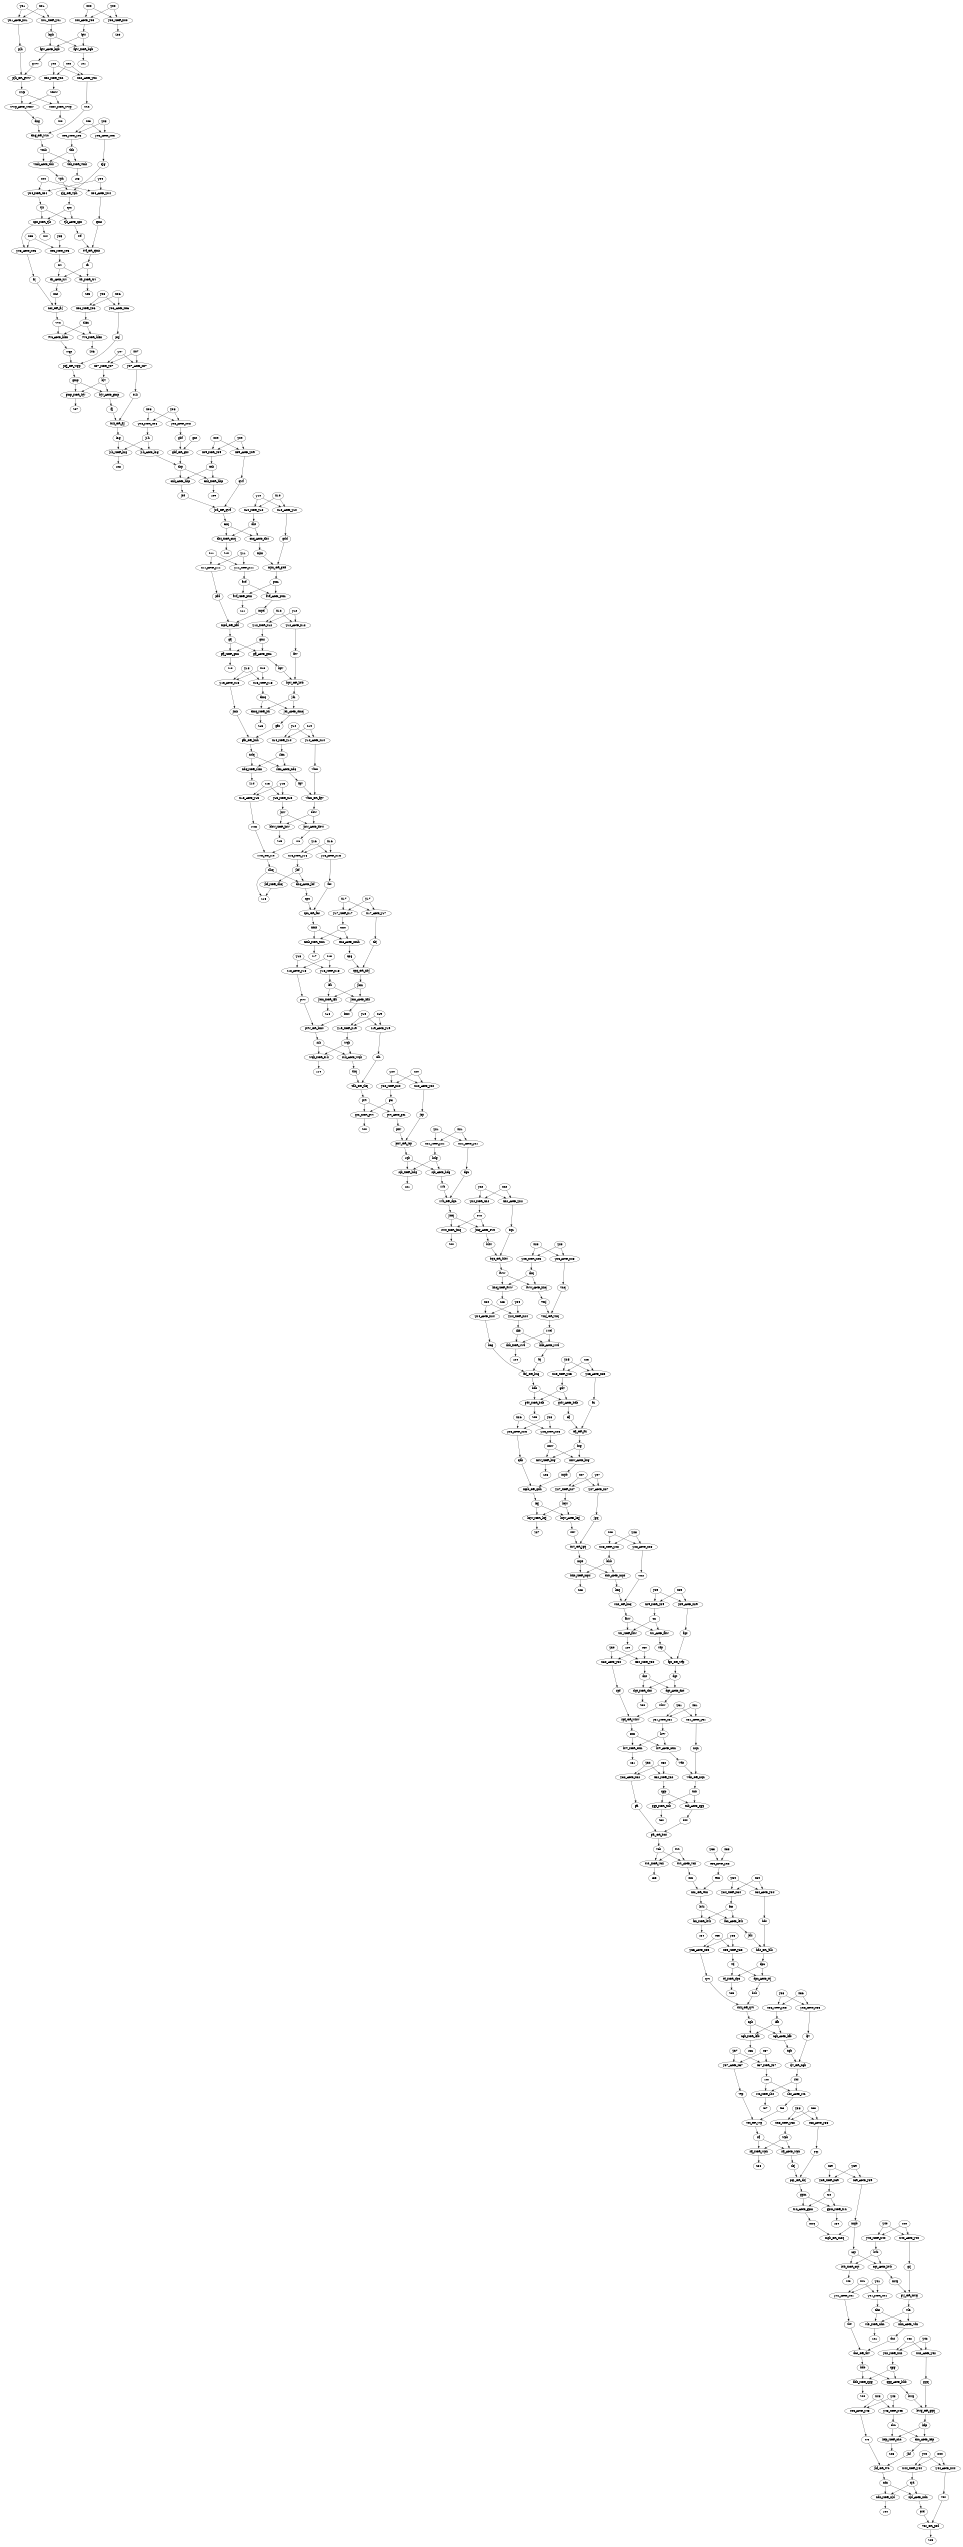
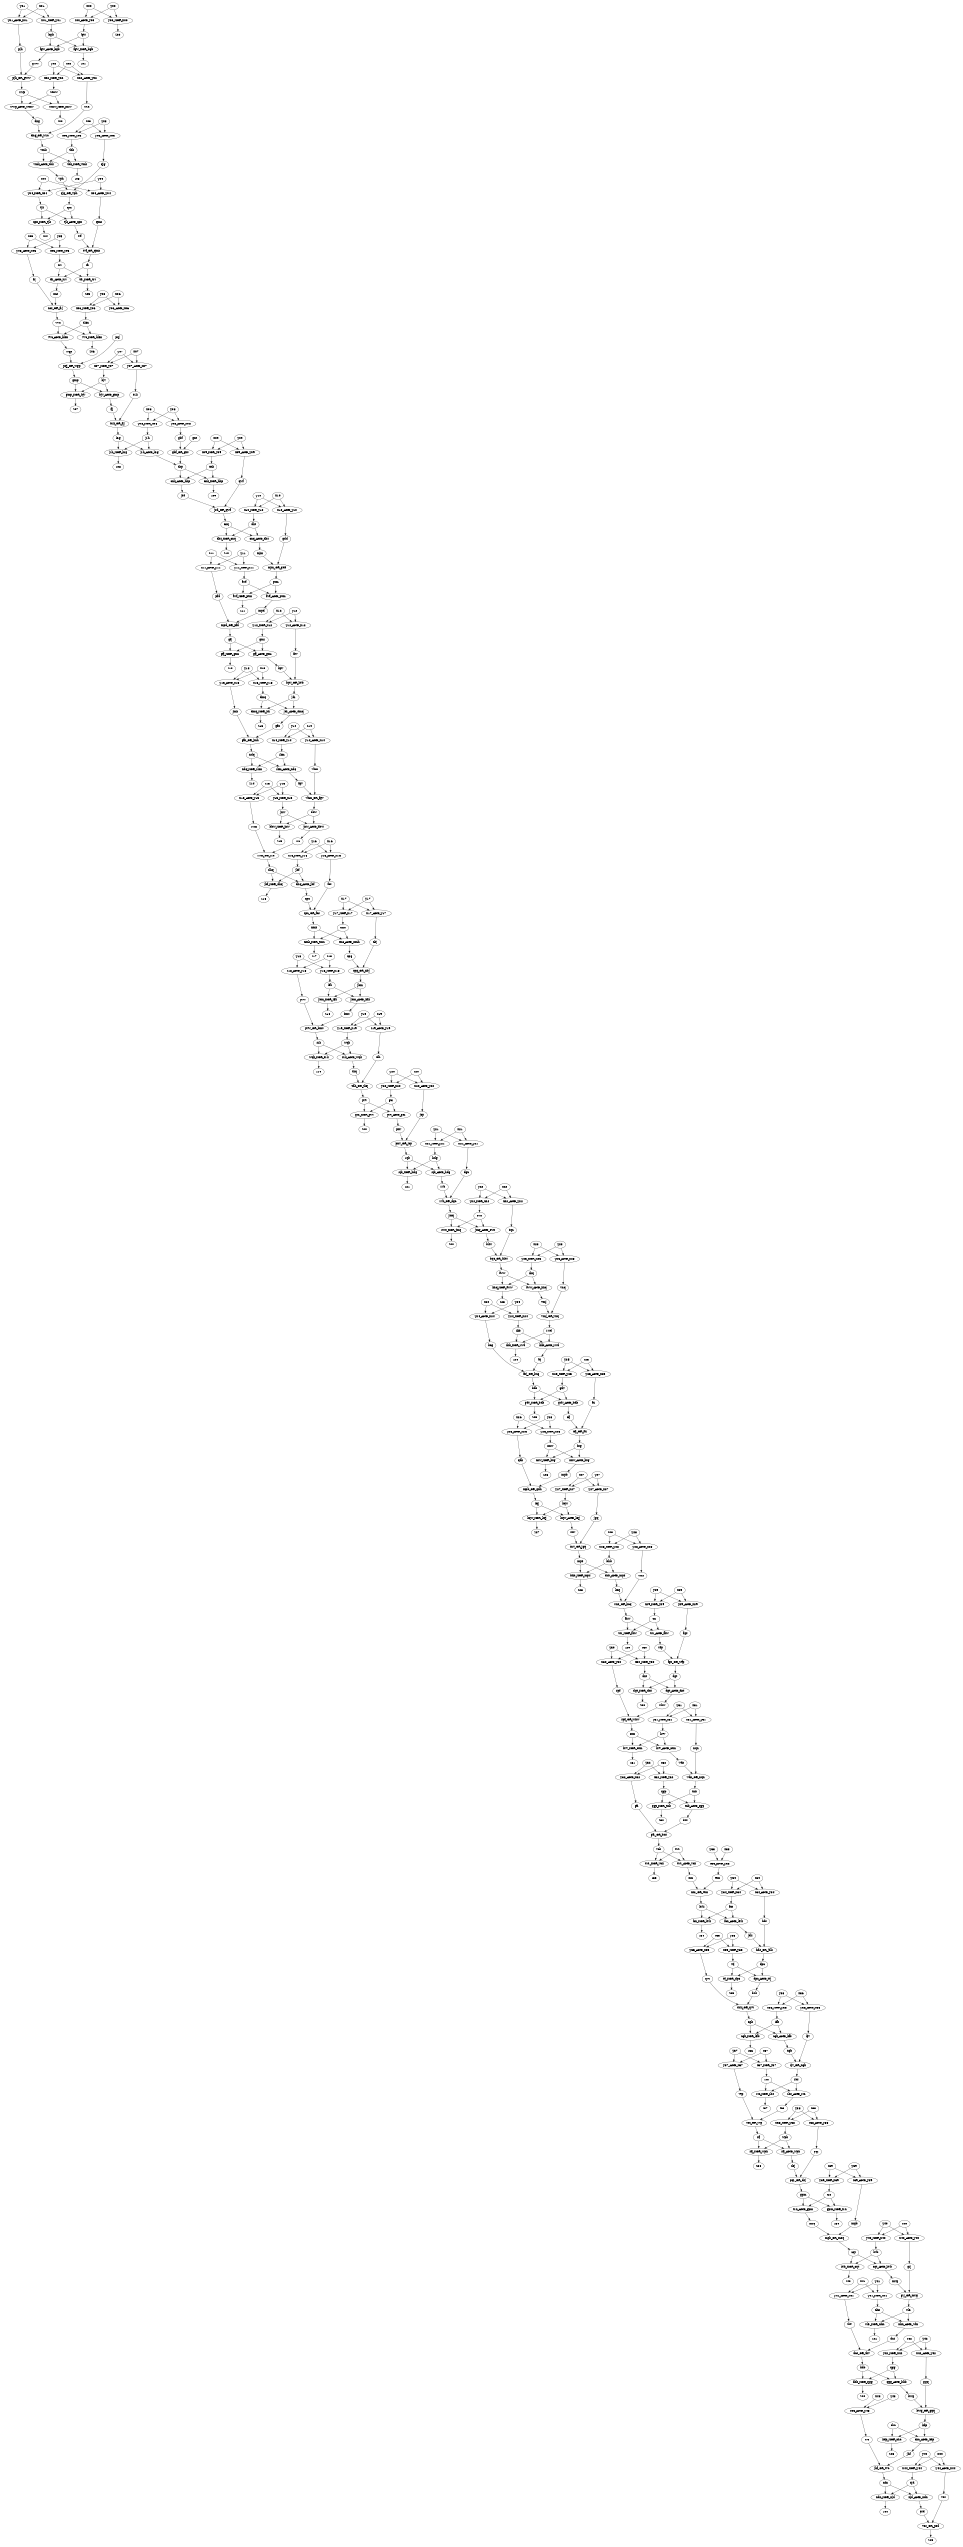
node "wmw_XOR_wwp": label "wmw_XOR_wwp" -> "wmw_XOR_nnw"
edge "cpn_XOR_tjk" -> "y05_AND_x05": now "y05" -> "y05_AND_x05"
edge "y06_AND_x06" -> "pqj": removed
edge "dhq" -> "z16": now "dhq" -> "jbf_XOR_dhq"
edge "mgb" -> "cqt": now "mgb_OR_msq" -> "cqt"
node "y43_XOR_x43": removed
